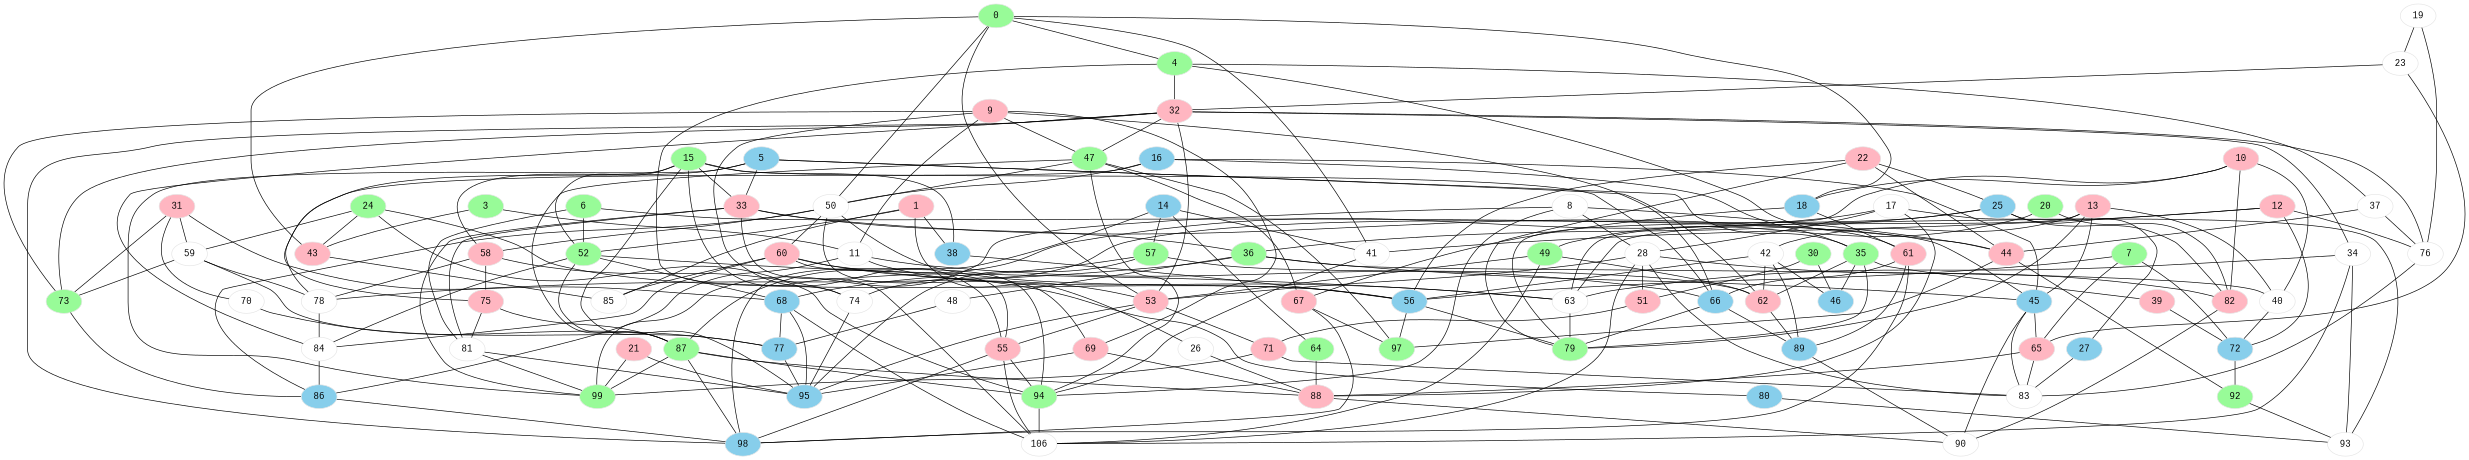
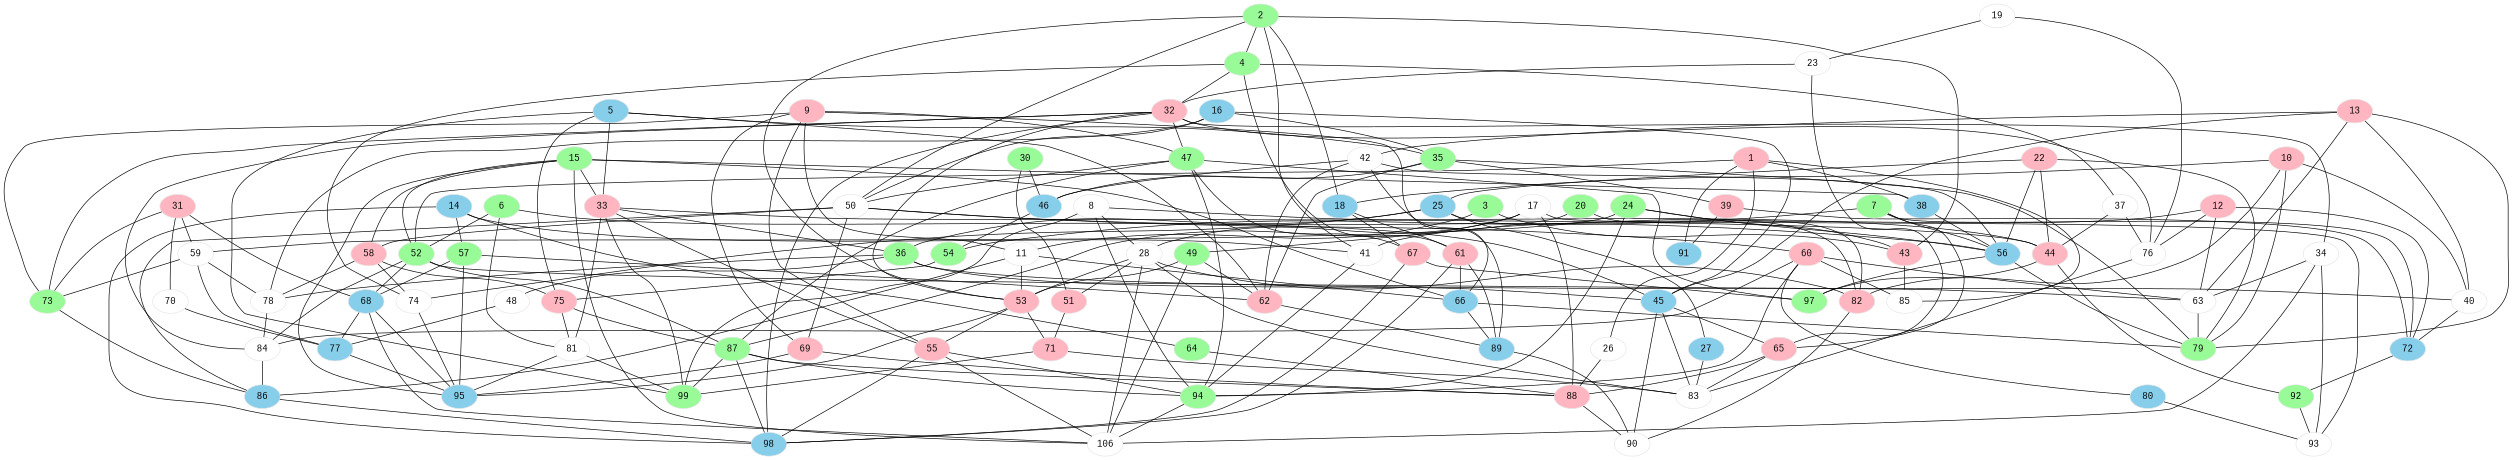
node "0": label "0" -> "2"
node "54": added
node "91": added
node "21": removed
